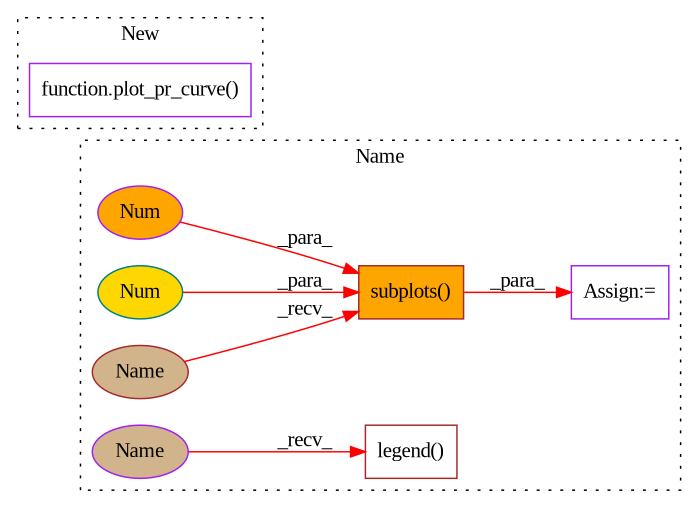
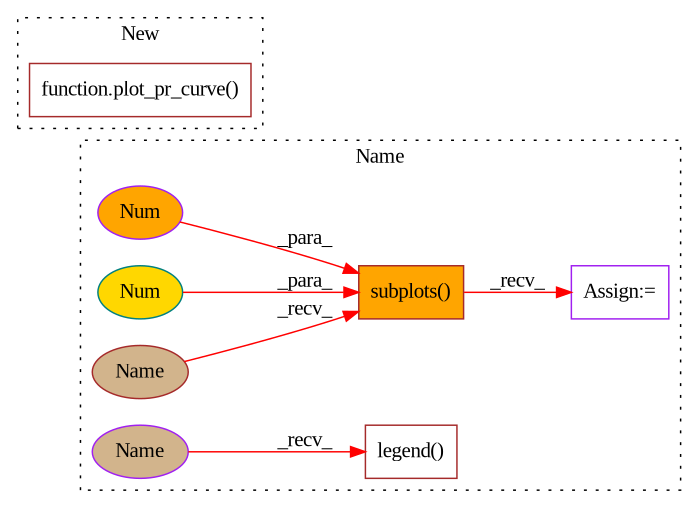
node "function.plot_pr_curve()": color purple -> brown
edge "subplots()" -> "Assign:=": label "_para_" -> "_recv_"
